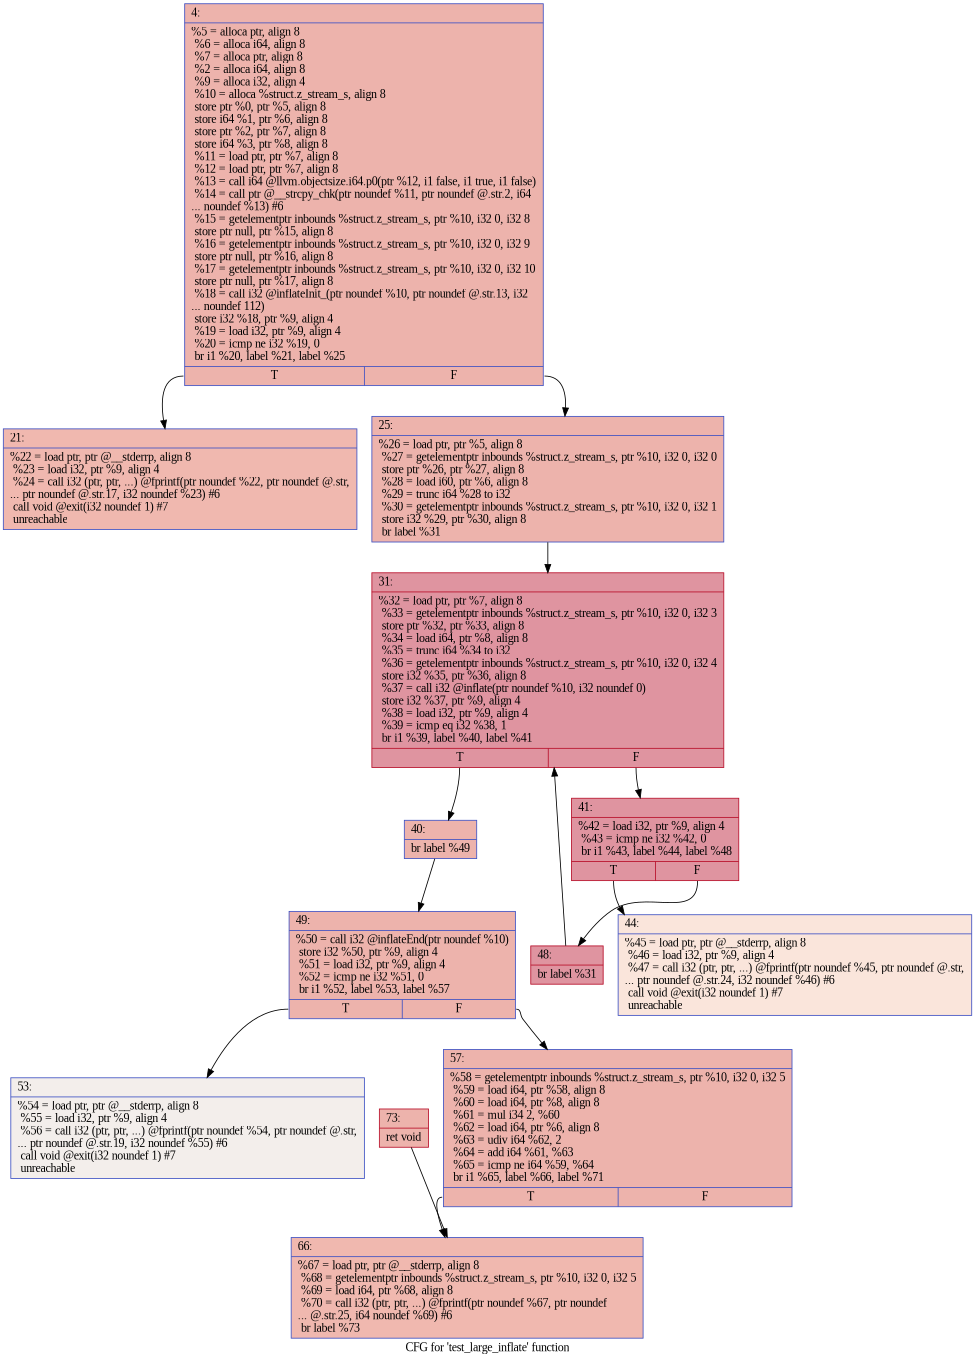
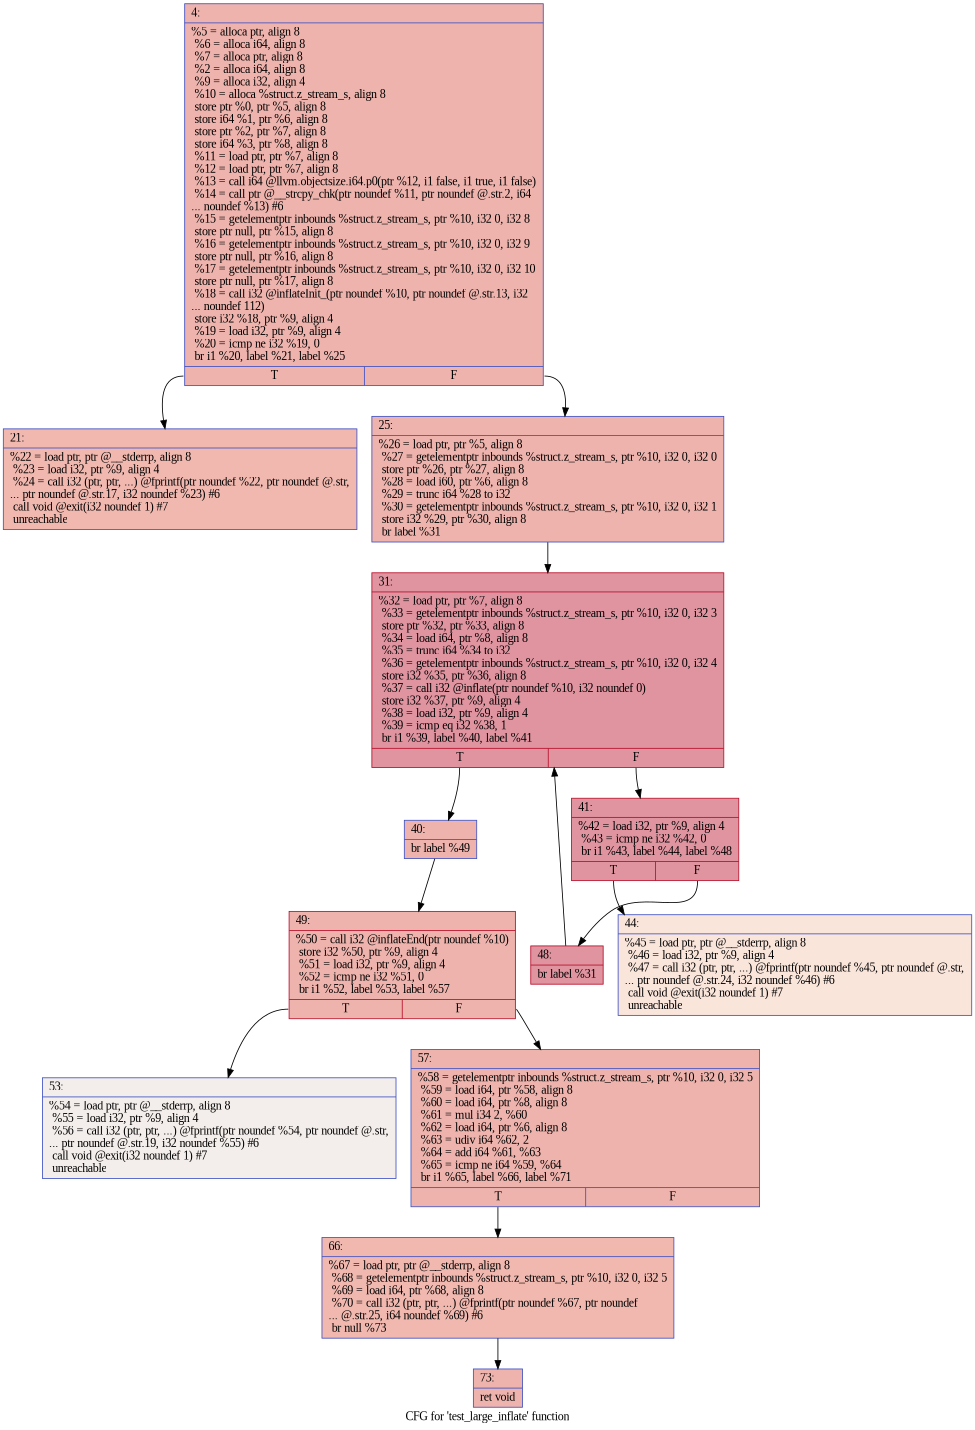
node "49:": color #3d50c3ff -> #b70d28ff
node "73:": color #b70d28ff -> #3d50c3ff
edge "73:" -> "66:": reversed
node "66:": text "br label %73" -> "br null %73"
